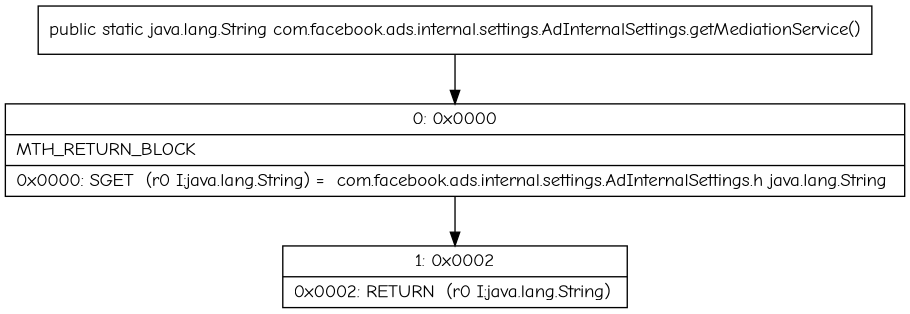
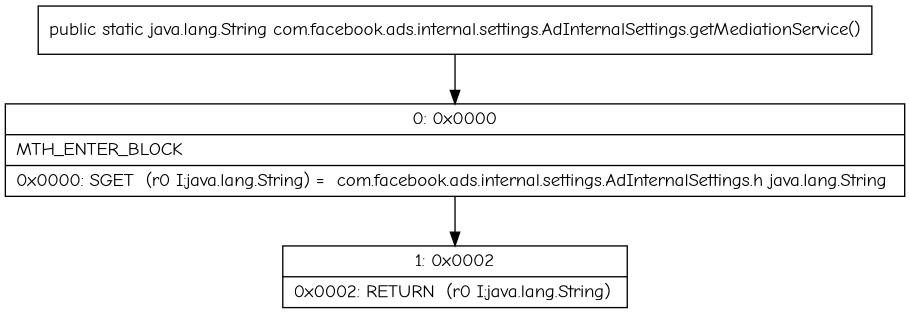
node "0: 0x0000": text "MTH_RETURN_BLOCK" -> "MTH_ENTER_BLOCK"
